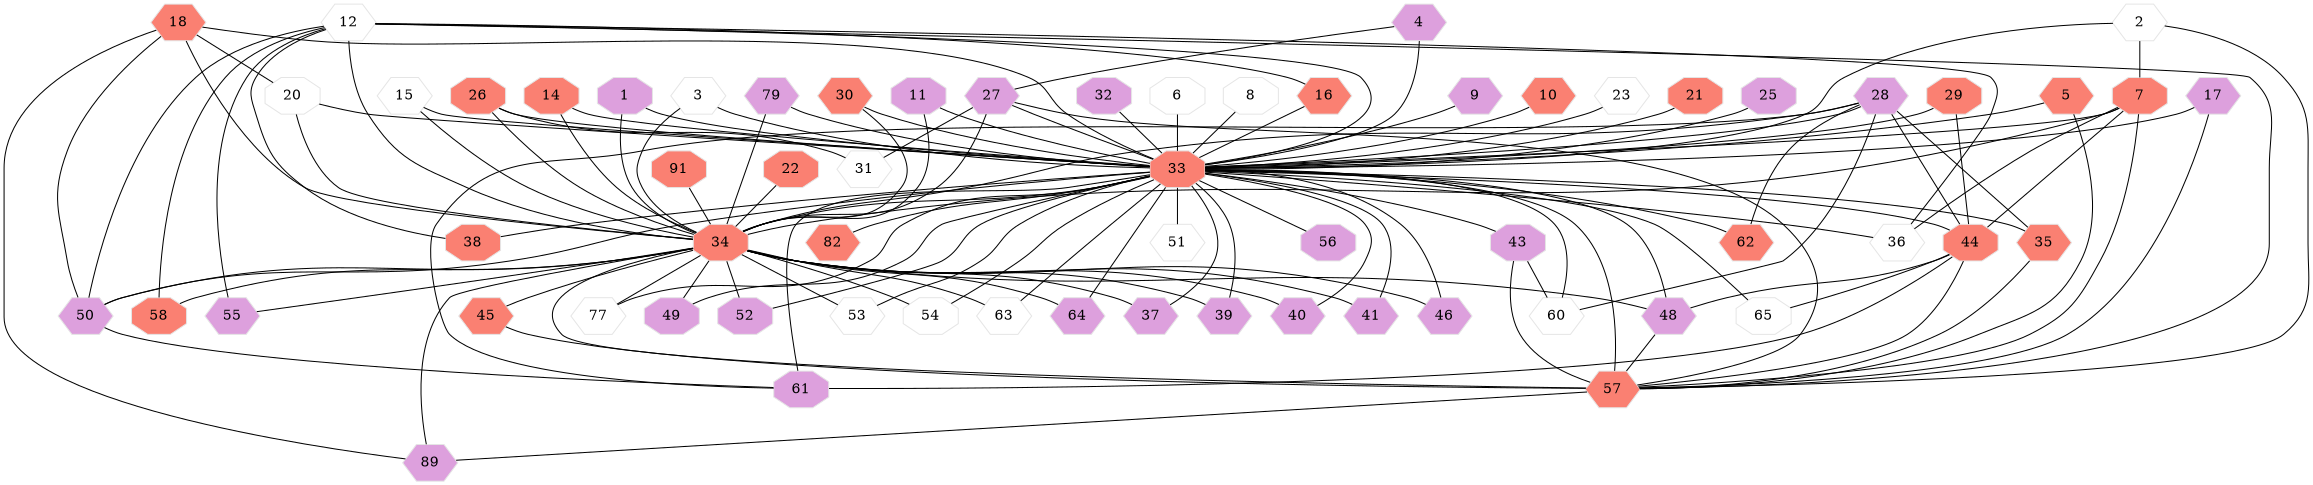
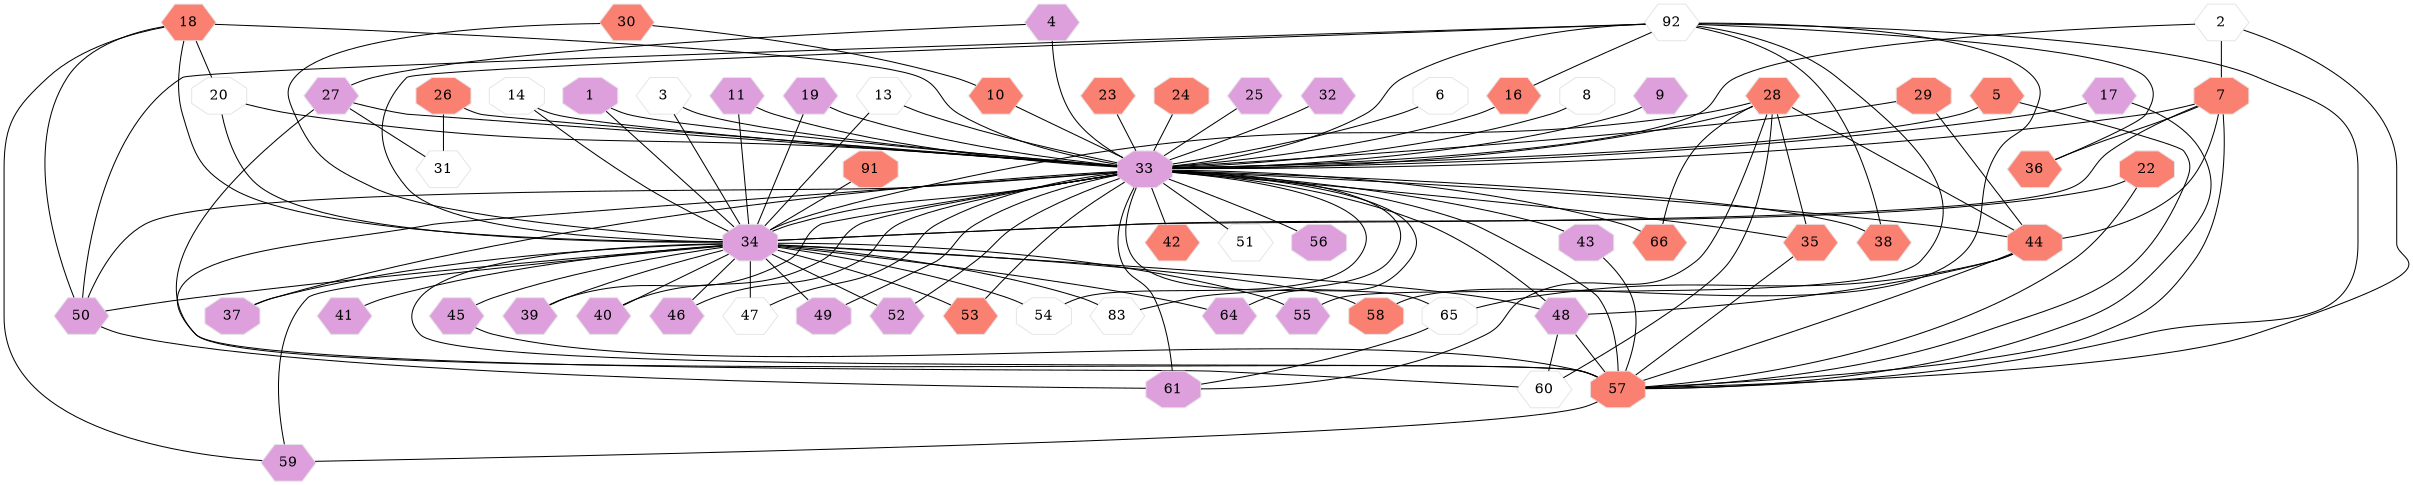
node "12": label "12" -> "92"
node "15": label "15" -> "13"
node "14": fillcolor salmon -> white
node "79": label "79" -> "19"
node "11": shape octagon -> hexagon
node "32": shape octagon -> hexagon
node "23": fillcolor white -> salmon
node "21": label "21" -> "24"
node "25": shape octagon -> hexagon
node "28": fillcolor plum -> salmon
edge "30" -- "33": now "30" -- "10"
node "33": fillcolor salmon -> plum
edge "27" -- "34": removed
edge "26" -- "34": removed
edge "33" -- "41": removed
edge "33" -- "36": removed
node "38": shape octagon -> hexagon
node "34": fillcolor salmon -> plum
node "82": label "82" -> "42"
node "62": label "62" -> "66"
node "36": fillcolor white -> salmon
edge "43" -- "60": now "48" -- "60"
node "45": fillcolor salmon -> plum
node "77": label "77" -> "47"
node "52": shape octagon -> hexagon
node "53": fillcolor white -> salmon
node "63": label "63" -> "83"
node "37": shape hexagon -> octagon
edge "22" -- "57": added
edge "44" -- "61": now "65" -- "61"
node "57": shape hexagon -> octagon
node "89": label "89" -> "59"
